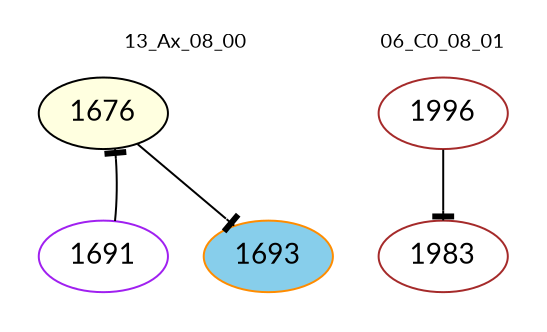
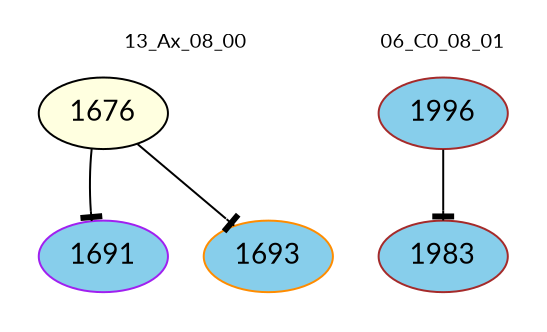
node "1996": fillcolor white -> skyblue
edge "1691" -> "1676": reversed
node "1691": fillcolor white -> skyblue
node "1983": fillcolor white -> skyblue
